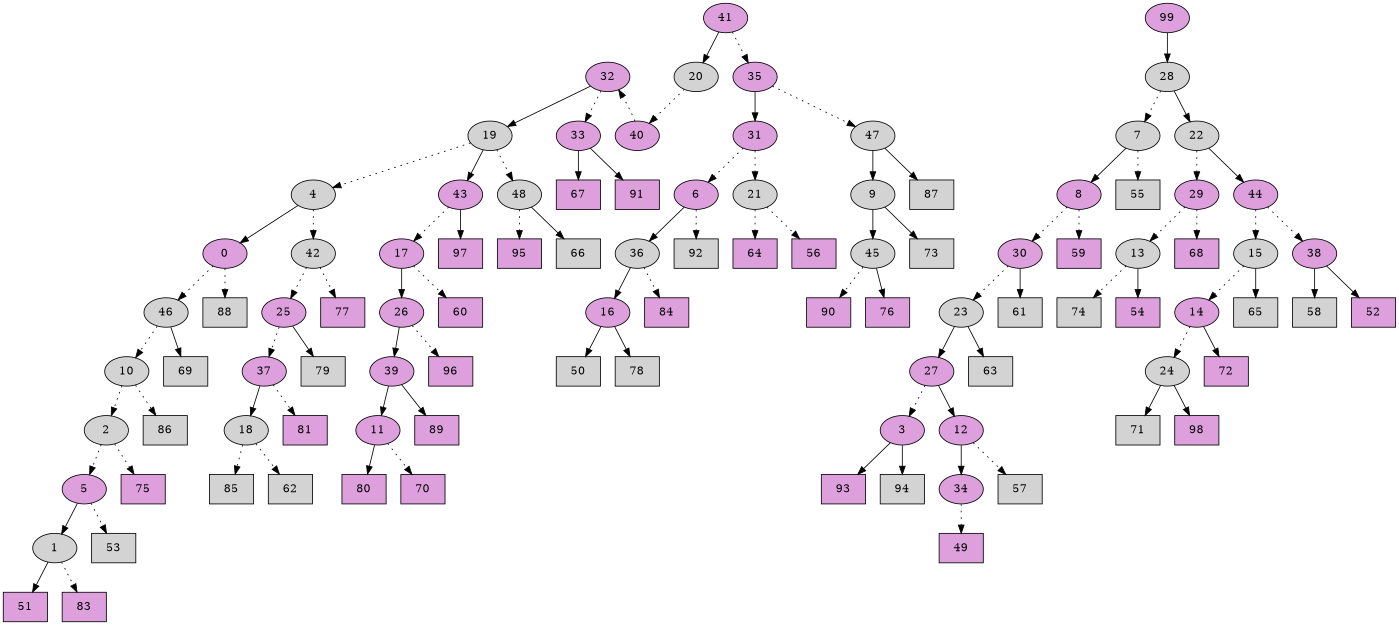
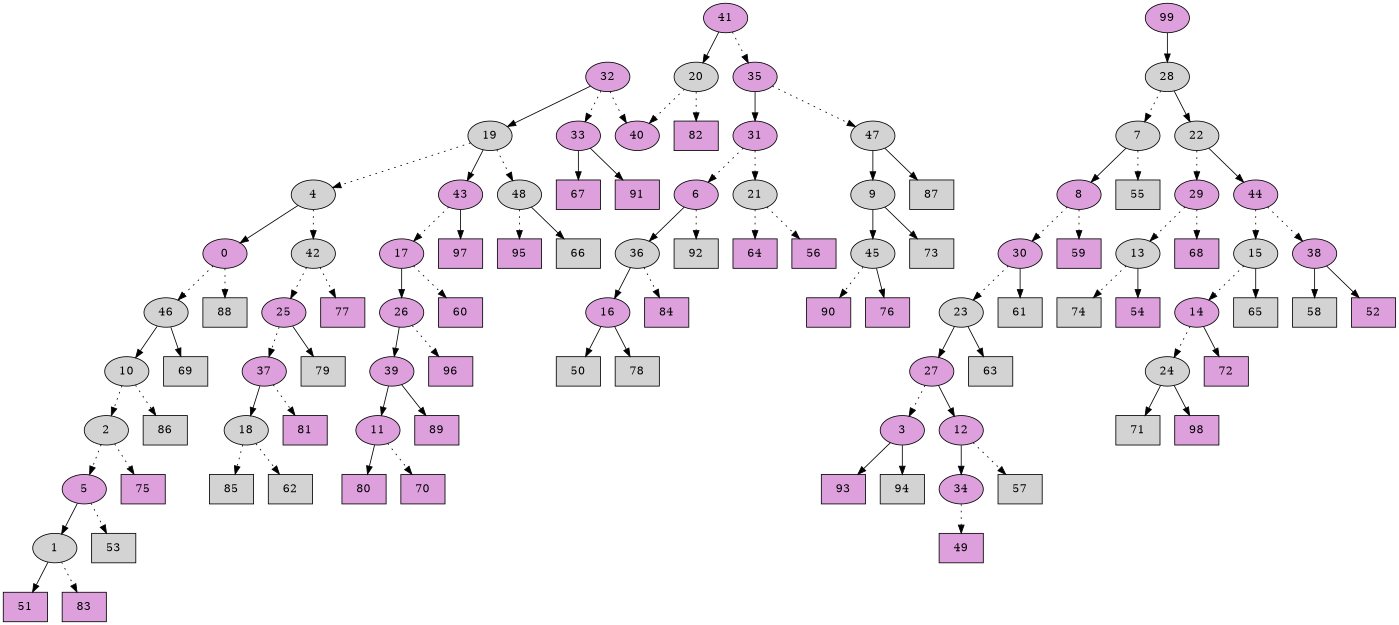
edge "40" -> "32": reversed
node "82": added
edge "46" -> "10": style dotted -> solid
